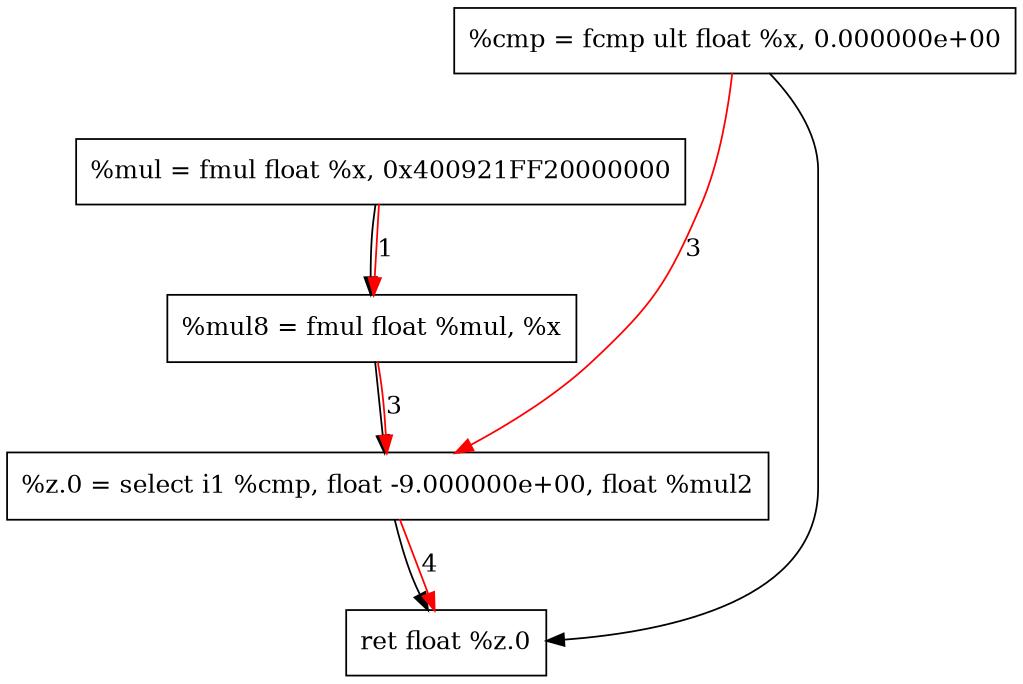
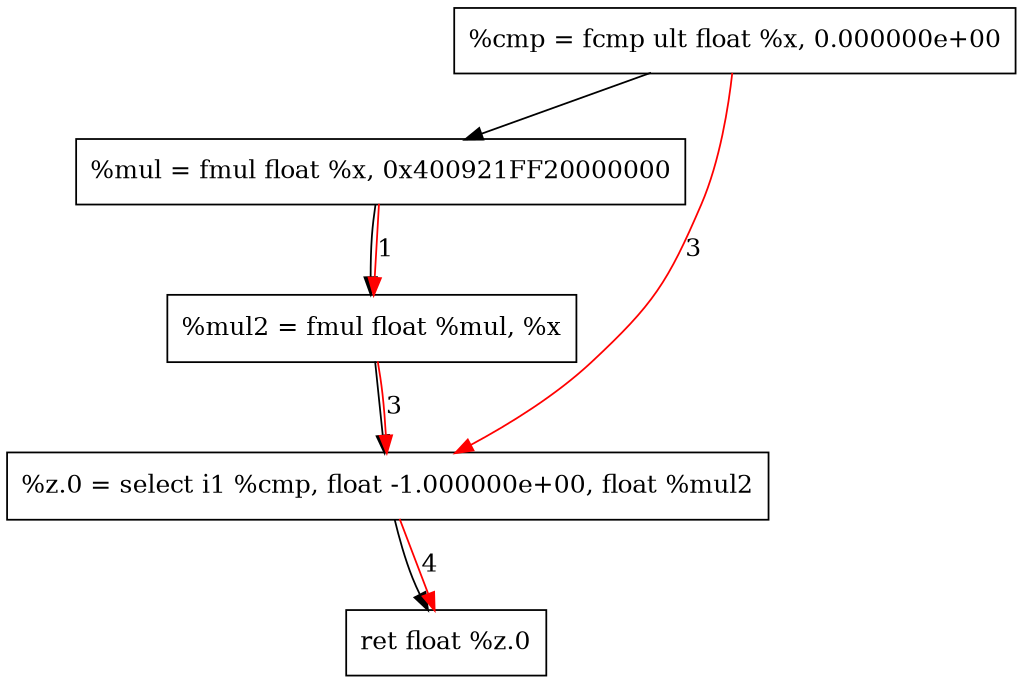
node "%mul8 = fmul float %mul, %x": label "%mul8 = fmul float %mul, %x" -> "%mul2 = fmul float %mul, %x"
edge "%cmp = fcmp ult float %x, 0.000000e+00" -> "ret float %z.0": now "%cmp = fcmp ult float %x, 0.000000e+00" -> "%mul = fmul float %x, 0x400921FF20000000"
node "%z.0 = select i1 %cmp, float -9.000000e+00, float %mul2": label "%z.0 = select i1 %cmp, float -9.000000e+00, float %mul2" -> "%z.0 = select i1 %cmp, float -1.000000e+00, float %mul2"
